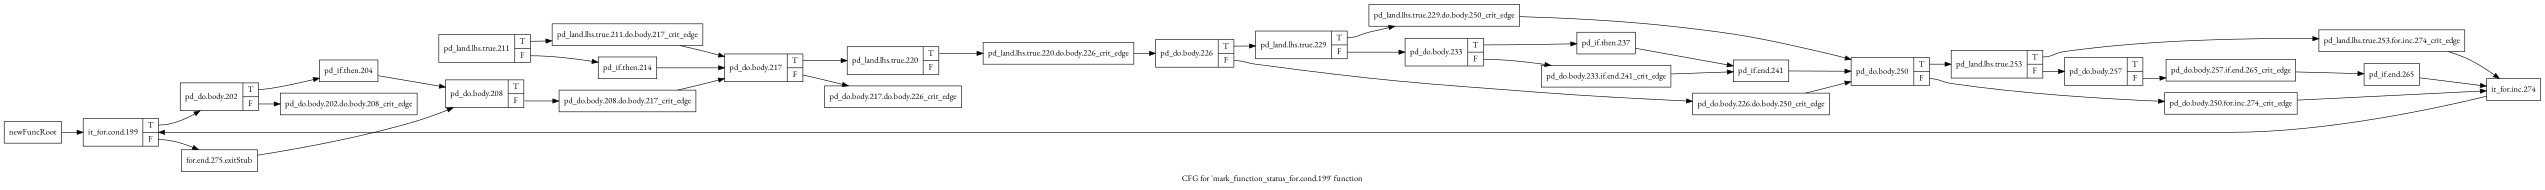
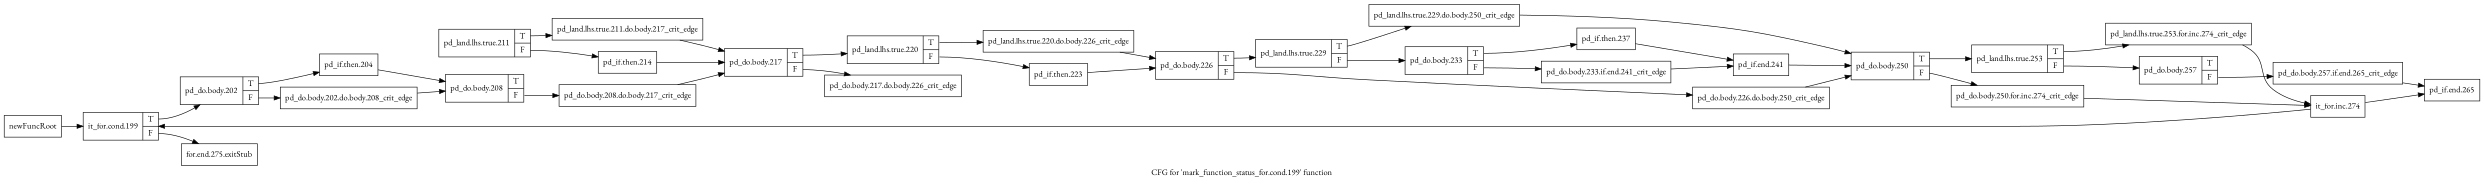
node "pd_if.then.223": added
edge "pd_if.end.265" -> "it_for.inc.274": reversed
edge "for.end.275.exitStub" -> "pd_do.body.208": now "pd_do.body.202.do.body.208_crit_edge" -> "pd_do.body.208"
